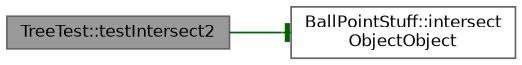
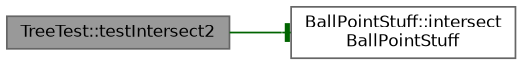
node "BallPointStuff::intersect ObjectObject": label "BallPointStuff::intersect ObjectObject" -> "BallPointStuff::intersect BallPointStuff"
